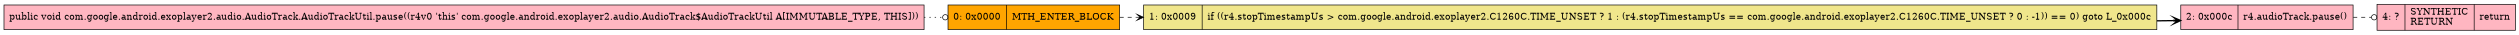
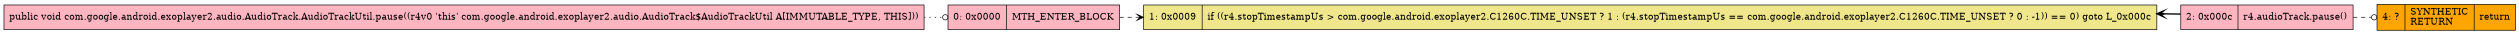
node "0: 0x0000": fillcolor orange -> lightpink
node "4: ?": fillcolor lightpink -> orange
edge "1: 0x0009" -> "2: 0x000c": reversed
